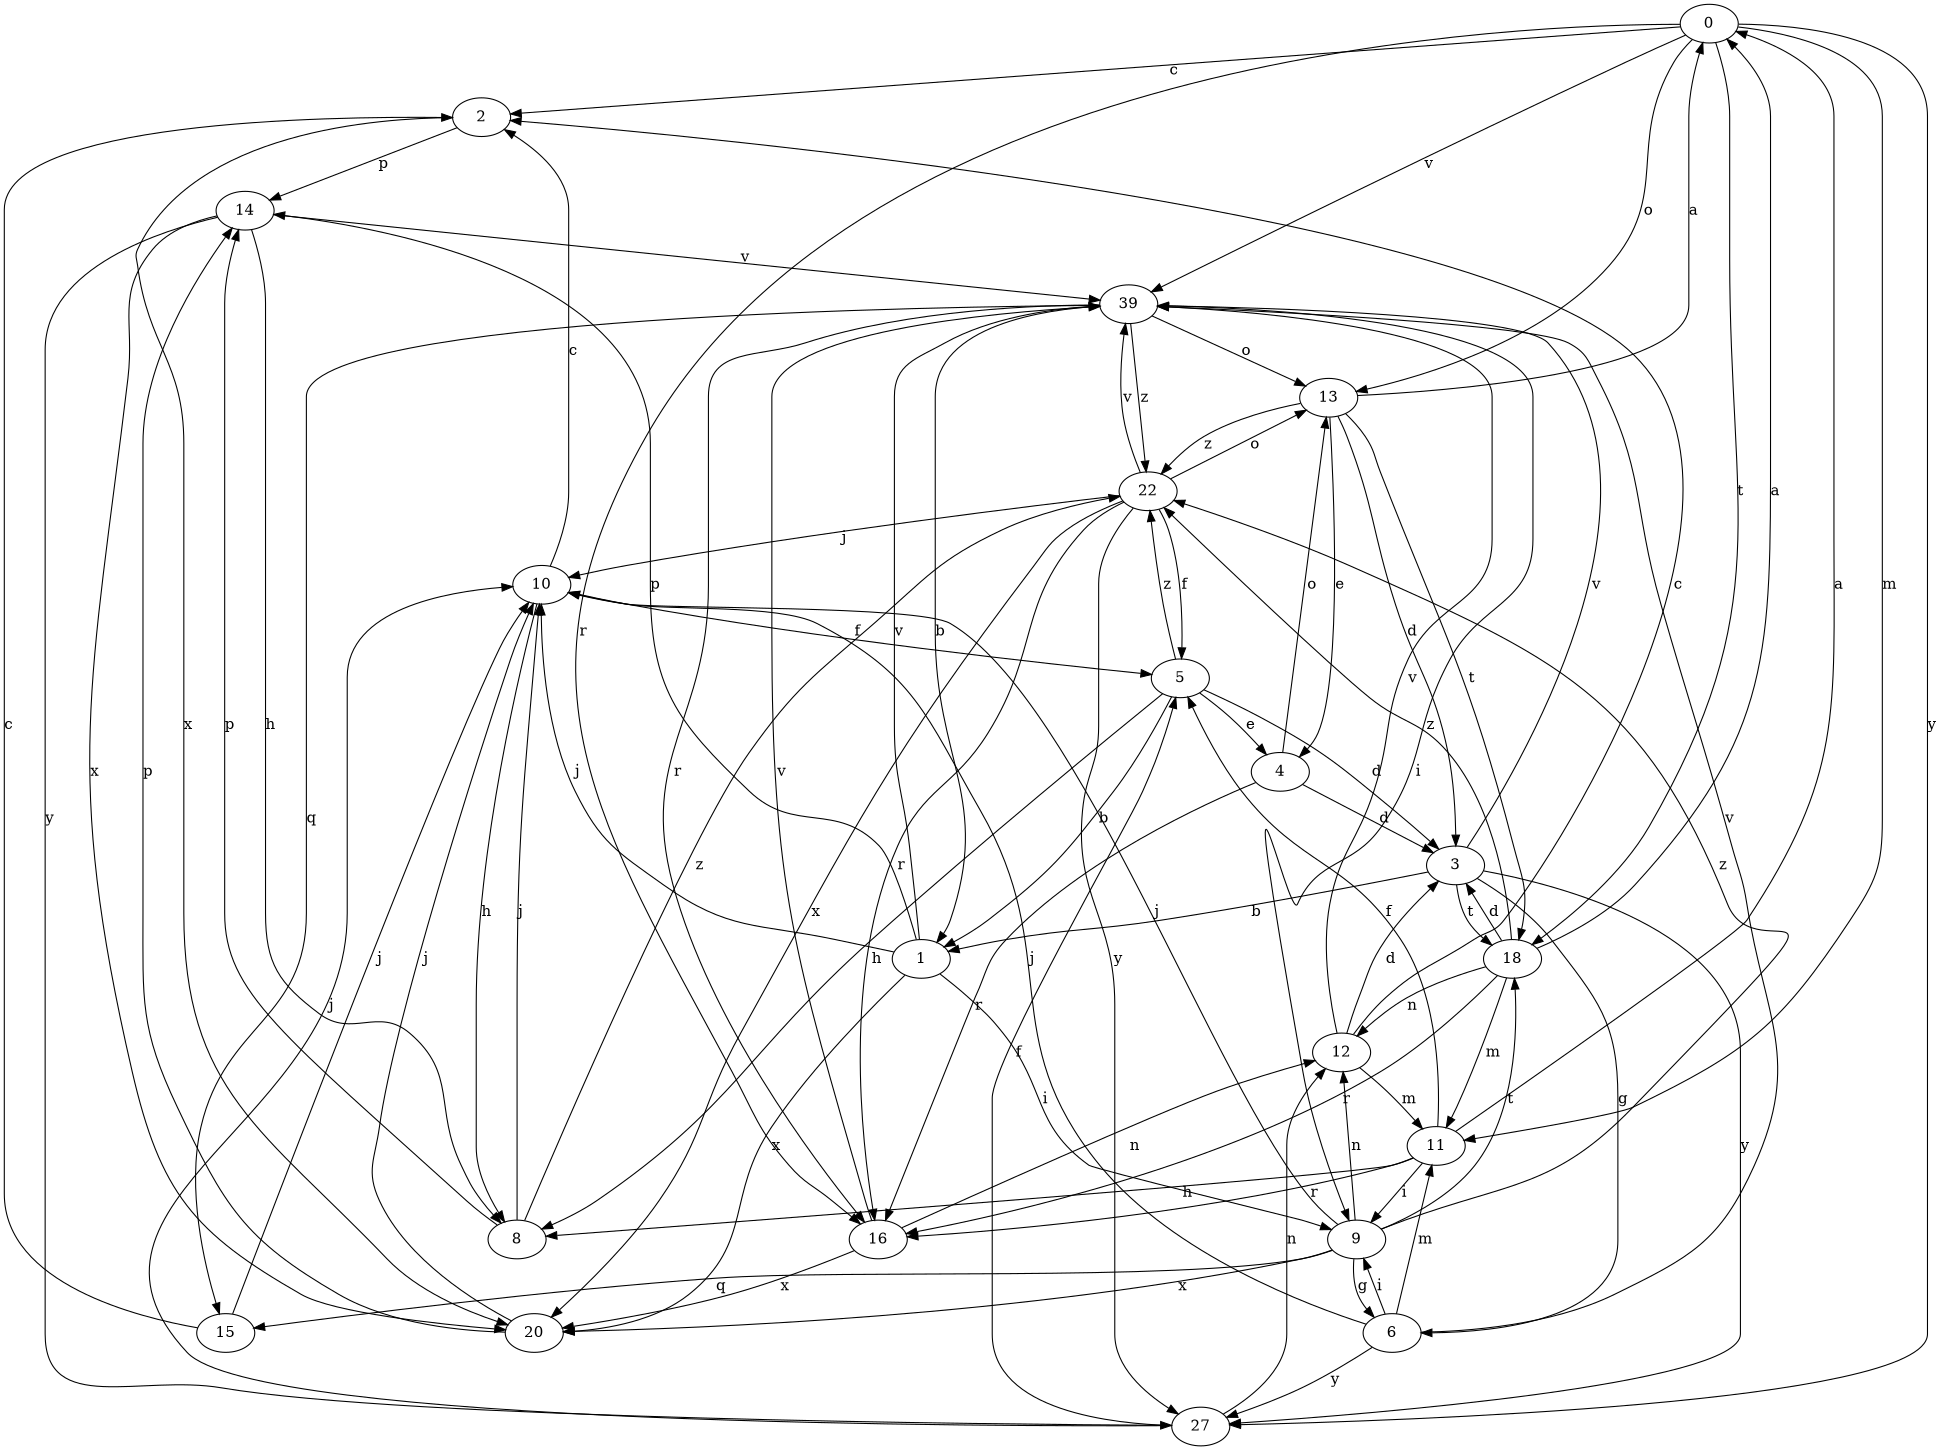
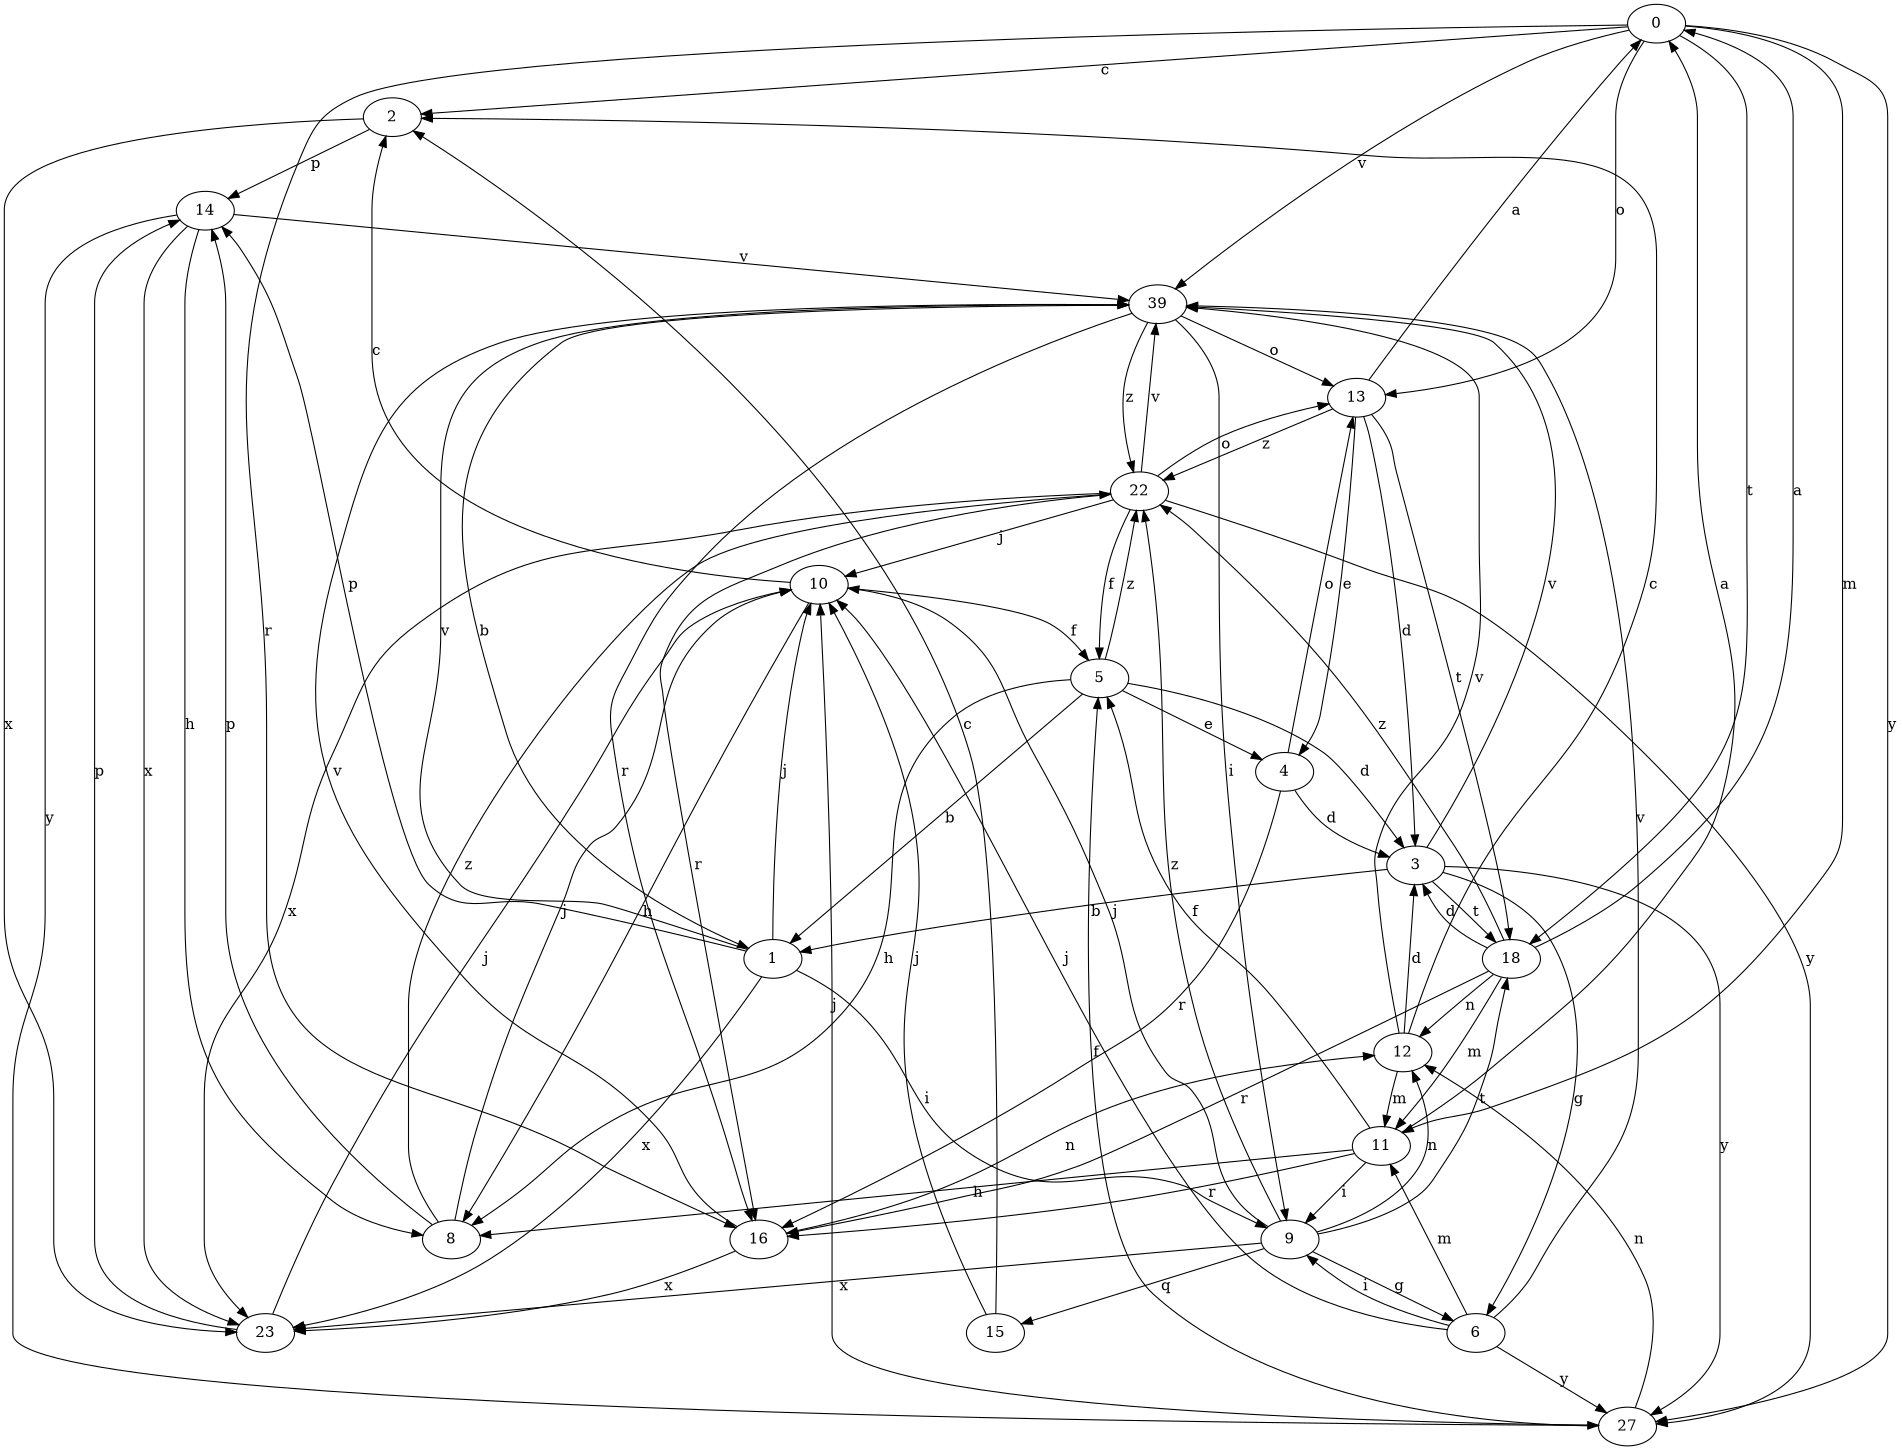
edge "39" -> "15": removed, label "q"
node "20": label "20" -> "23"
